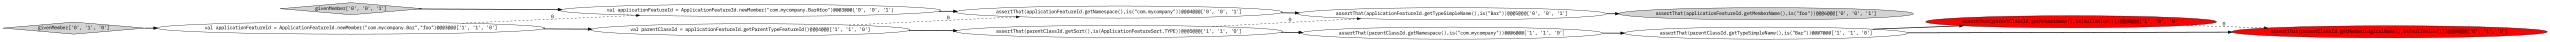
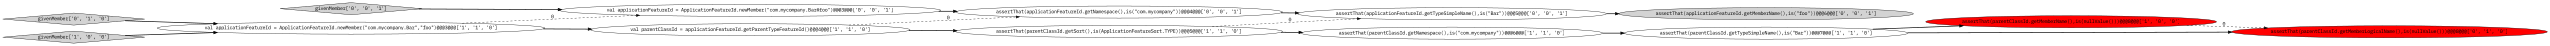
node "givenMember['1', '0', '0']": added
